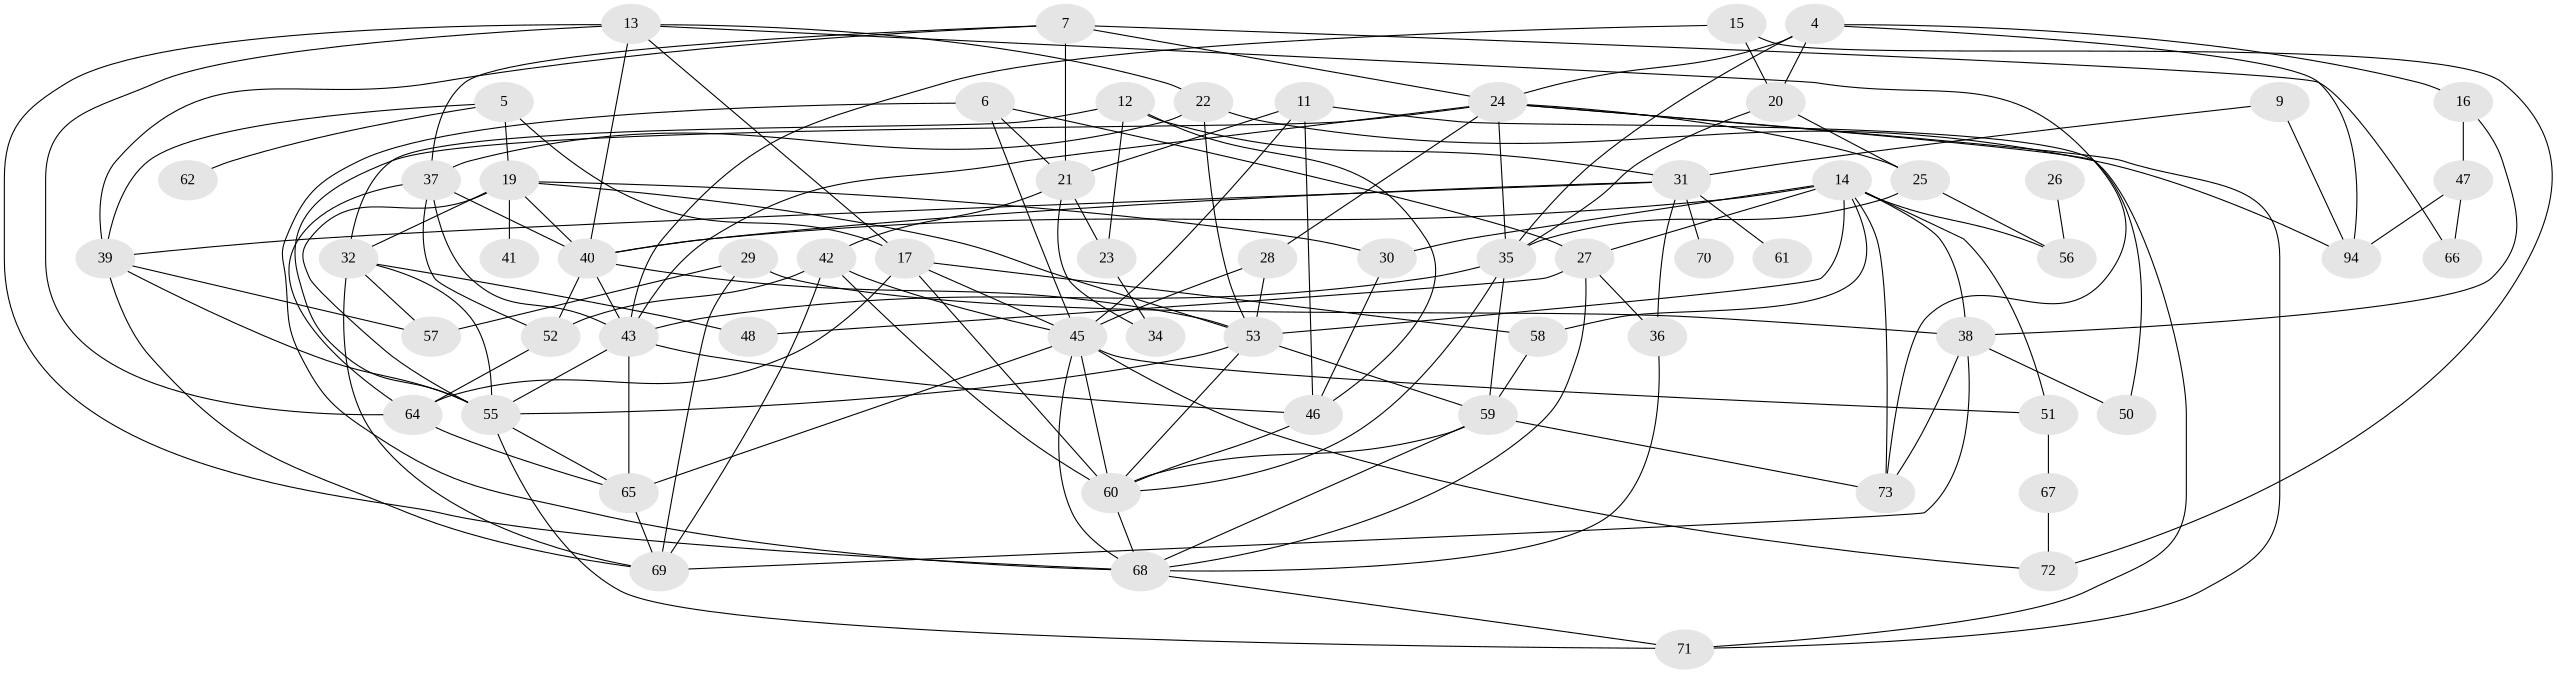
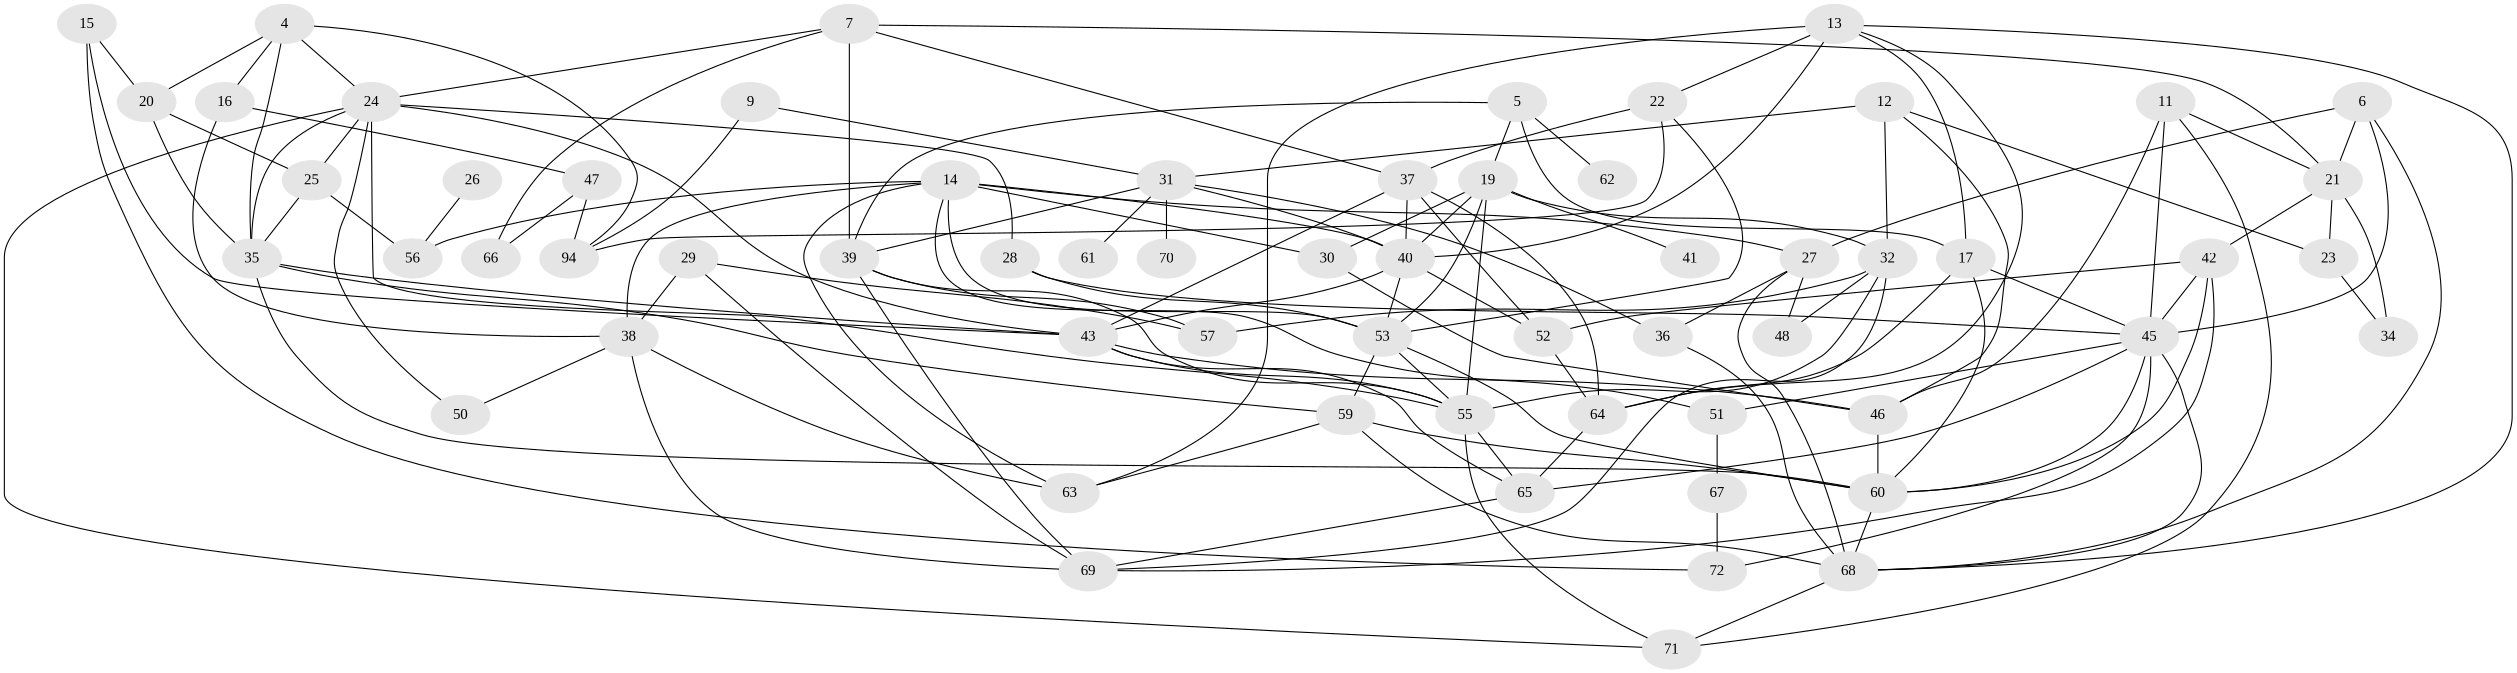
node "58": removed
node "73": label "73" -> "63"
